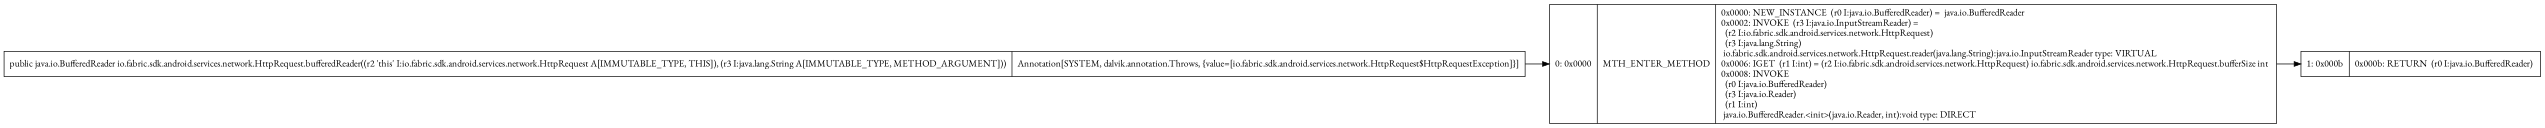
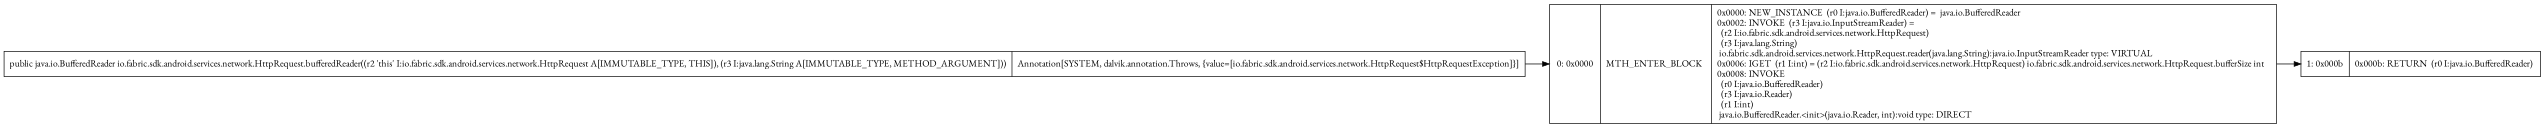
node "0: 0x0000": text "MTH_ENTER_METHOD" -> "MTH_ENTER_BLOCK"
